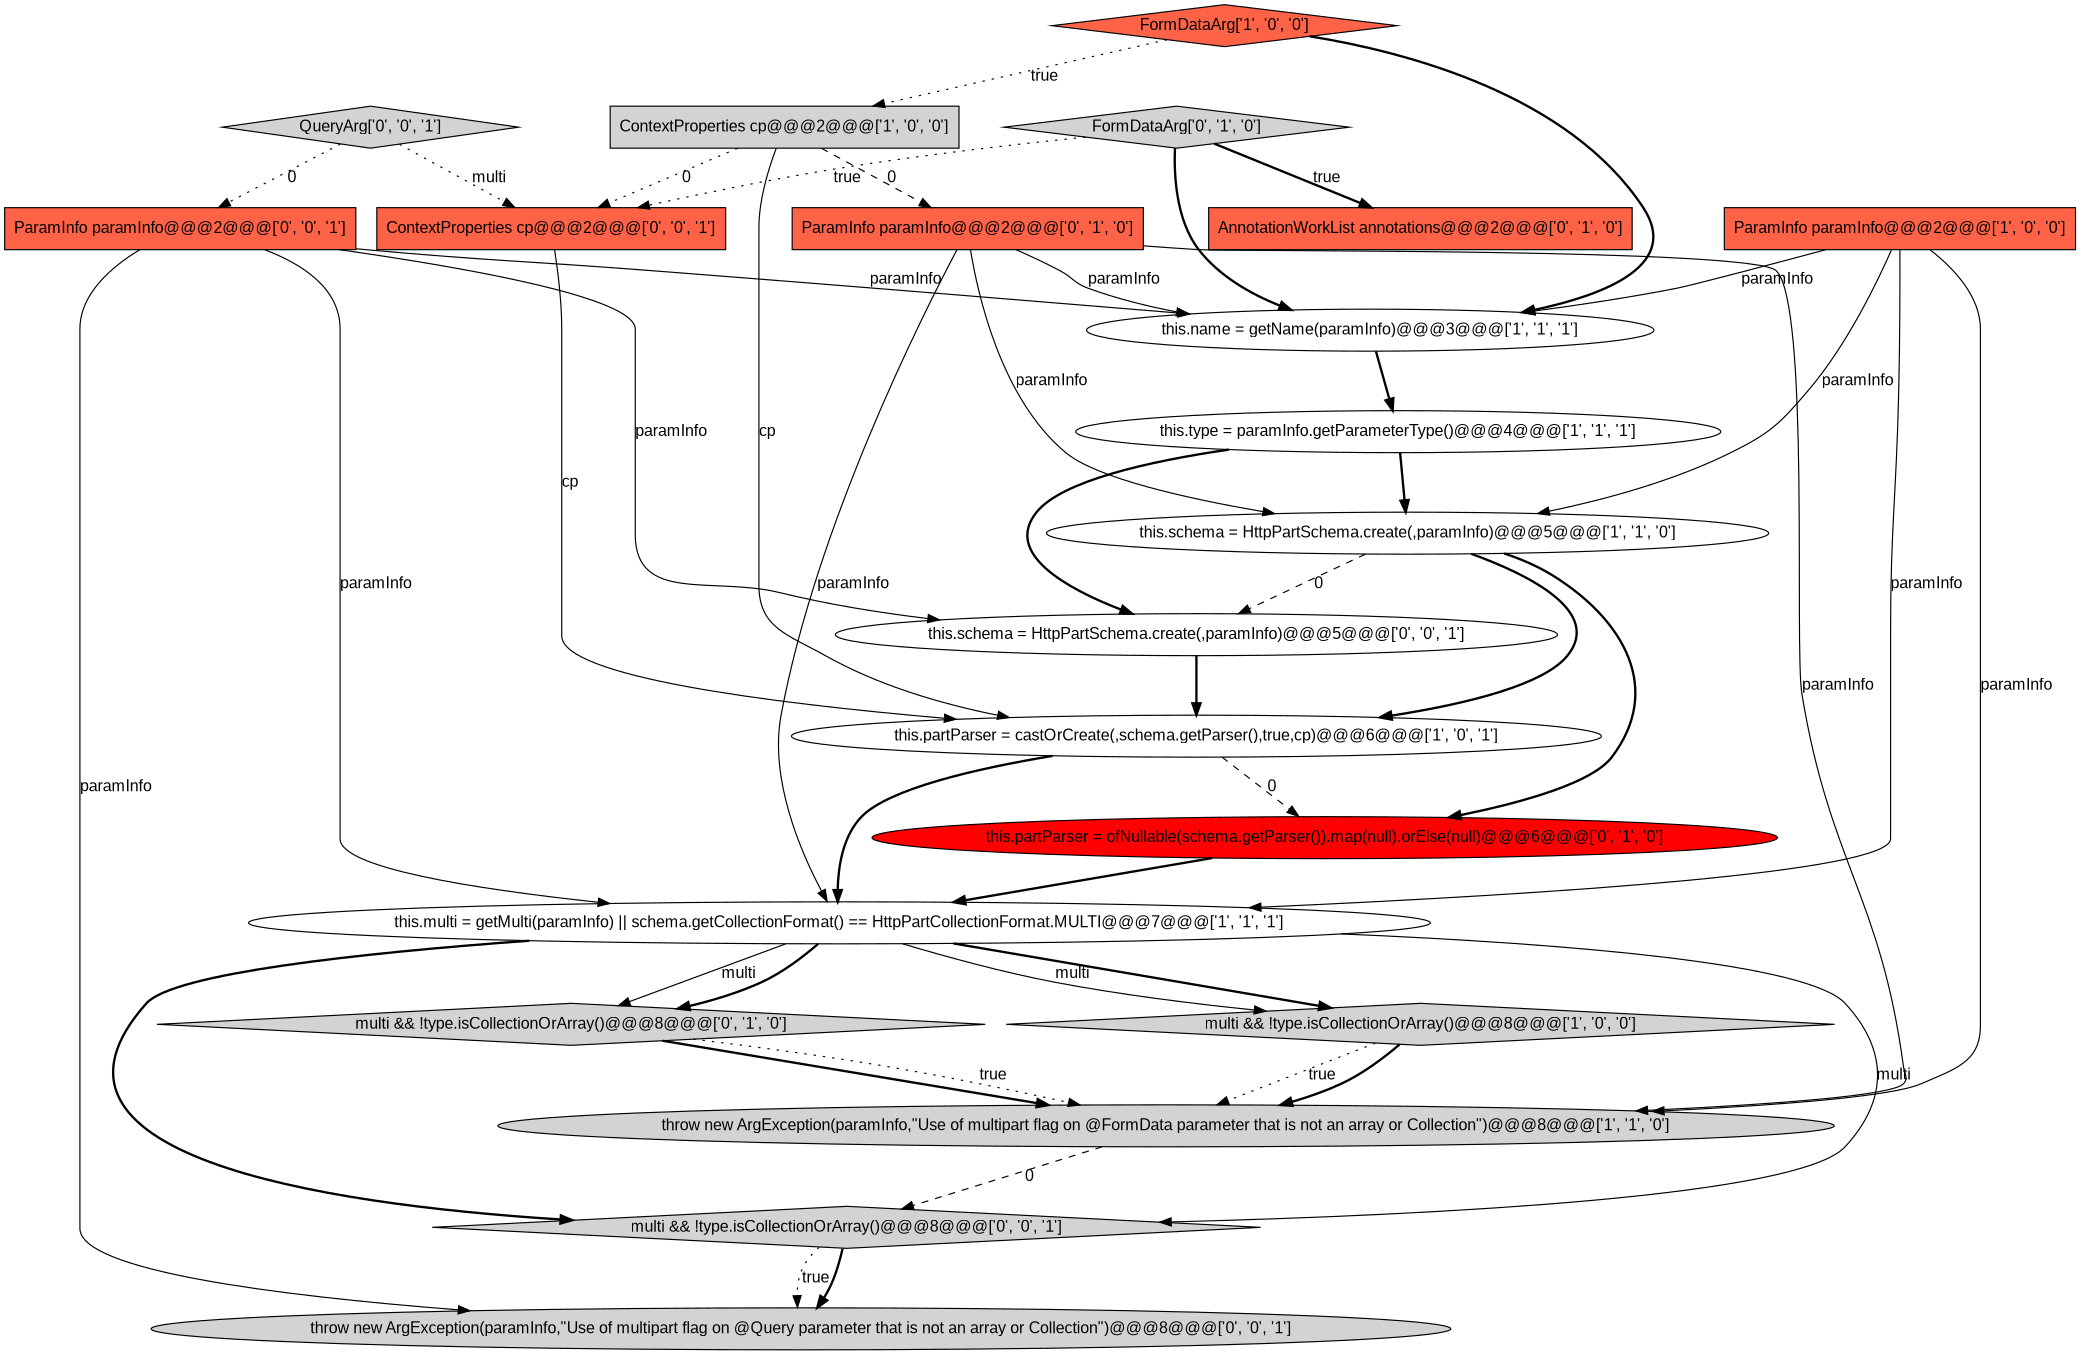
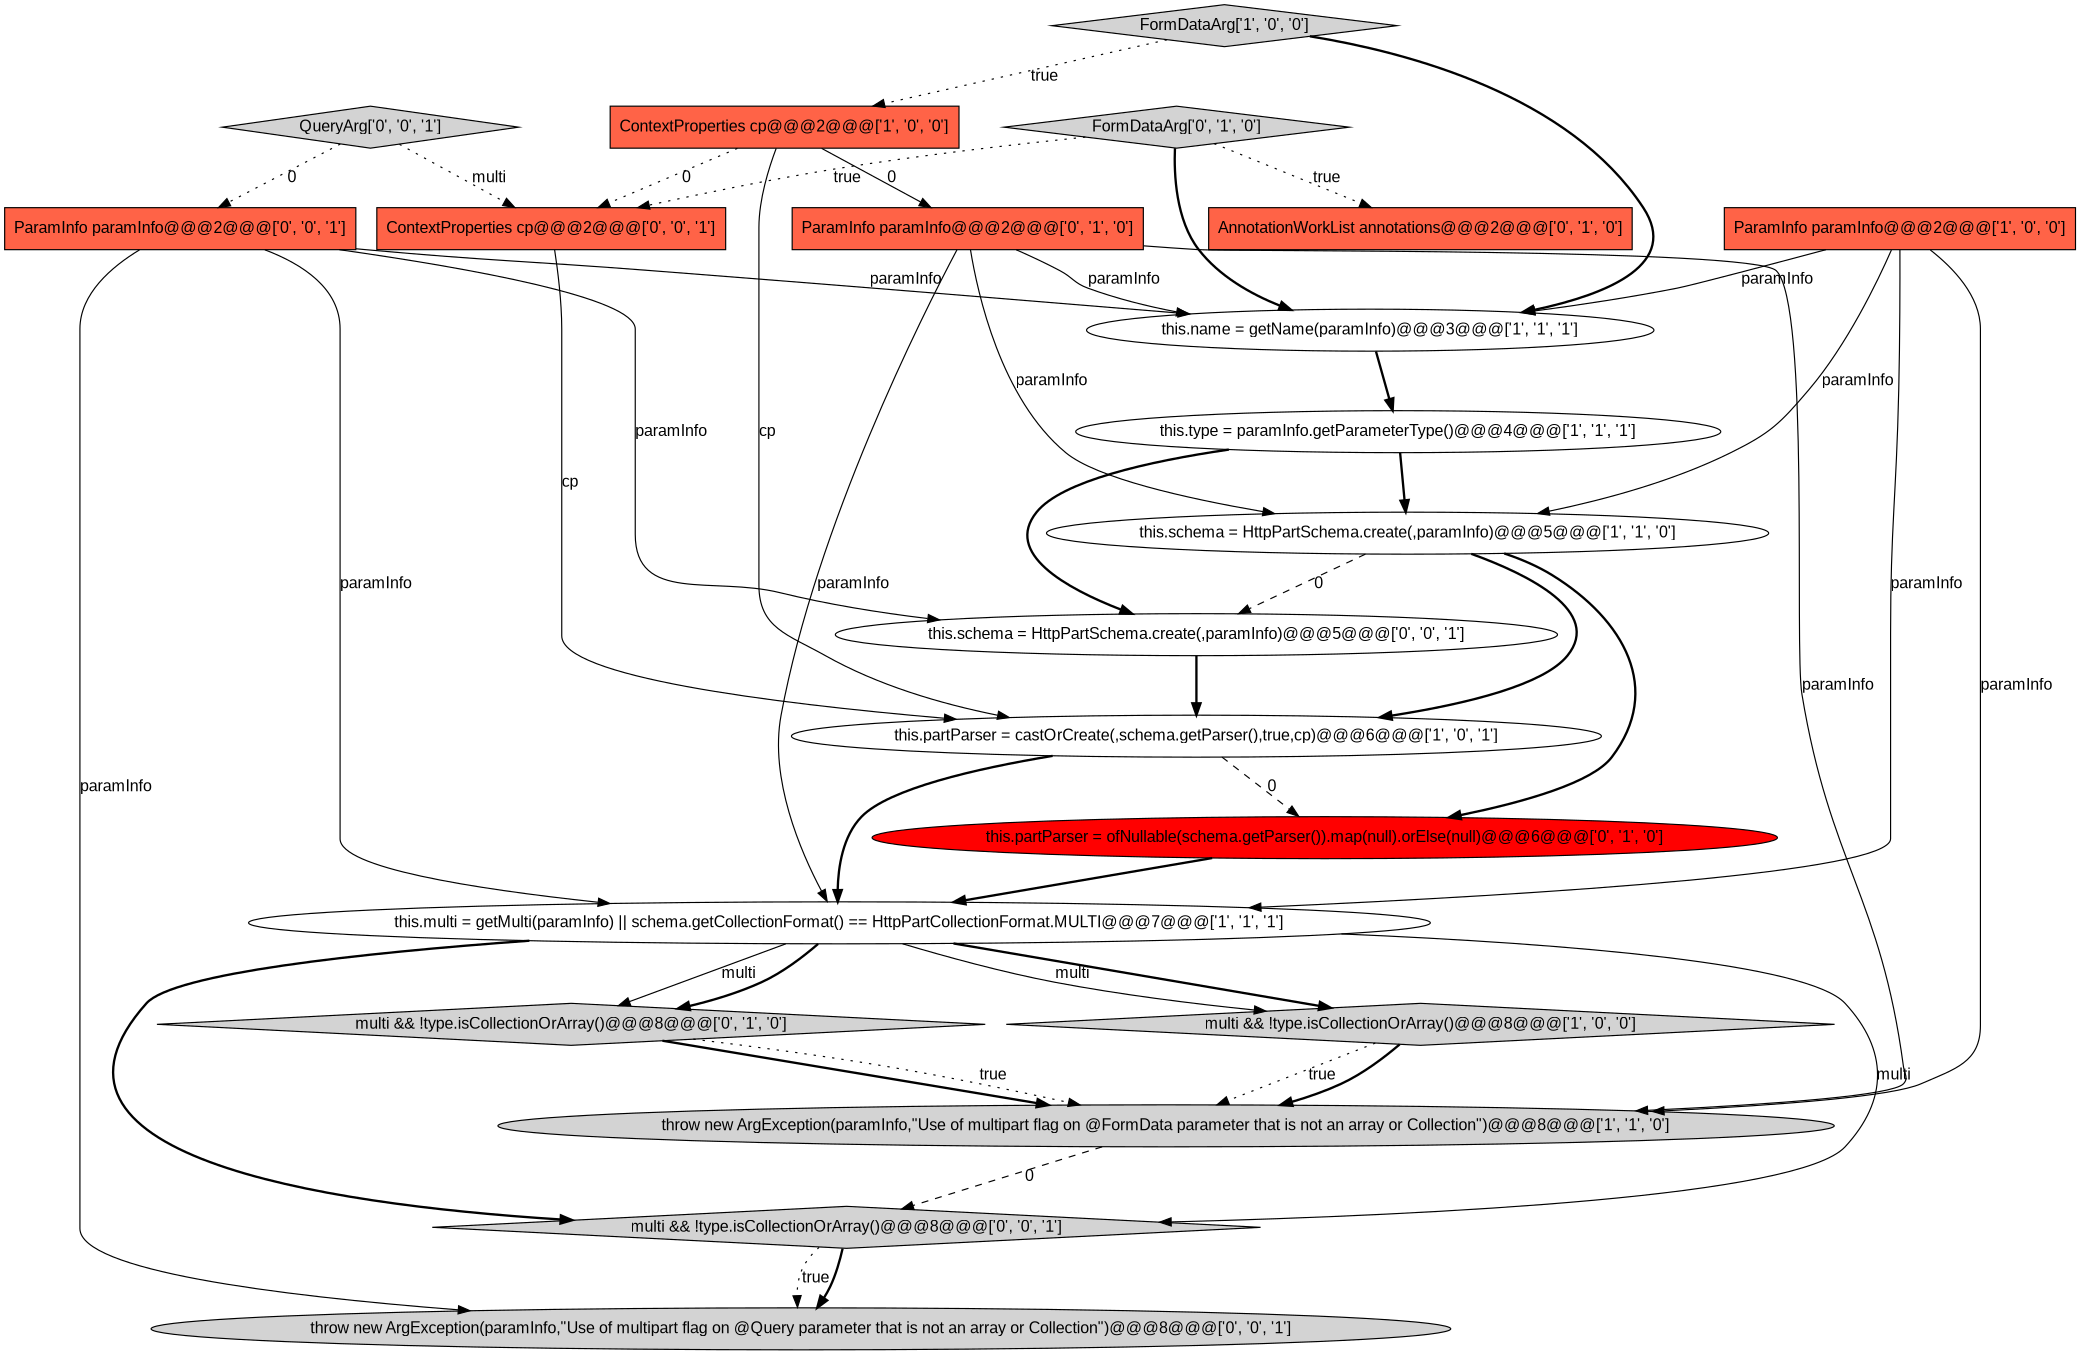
node "FormDataArg['1', '0', '0']": fillcolor tomato -> lightgray
node "ContextProperties cp@@@2@@@['1', '0', '0']": fillcolor lightgray -> tomato
edge "FormDataArg['0', '1', '0']" -> "AnnotationWorkList annotations@@@2@@@['0', '1', '0']": style bold -> dotted
edge "ContextProperties cp@@@2@@@['1', '0', '0']" -> "ParamInfo paramInfo@@@2@@@['0', '1', '0']": style dashed -> solid
